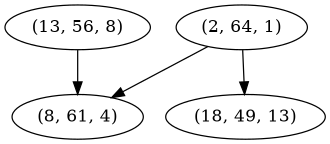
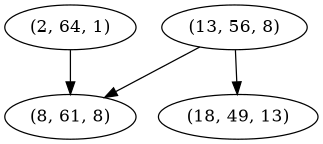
edge "(2, 64, 1)" -> "(18, 49, 13)": now "(13, 56, 8)" -> "(18, 49, 13)"
node "(8, 61, 4)": label "(8, 61, 4)" -> "(8, 61, 8)"
